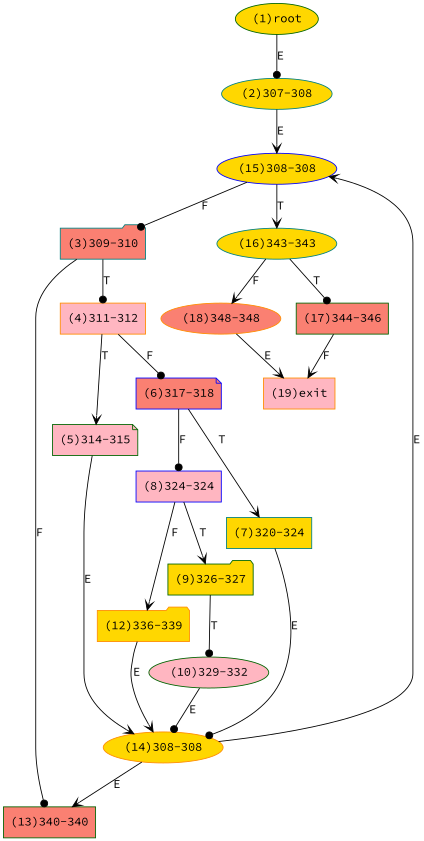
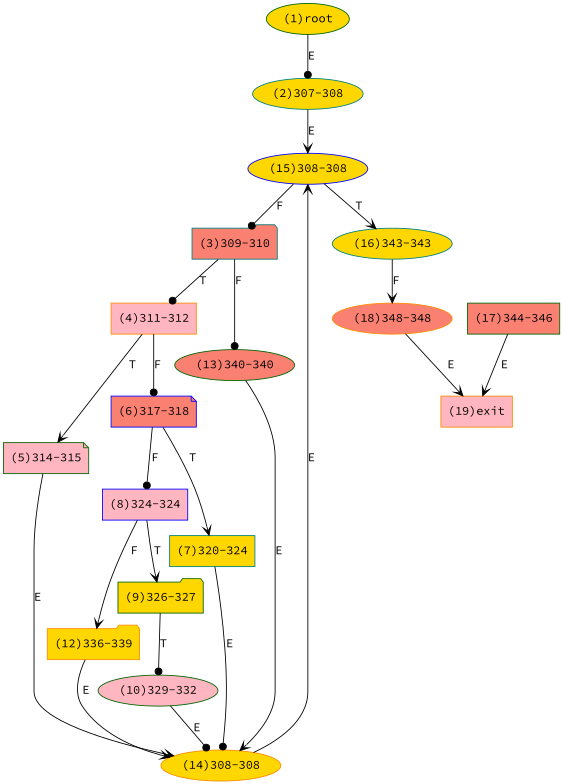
edge "(16)343-343" -> "(17)344-346": removed, label "T"
edge "(17)344-346" -> "(19)exit": label "F" -> "E"
edge "(14)308-308" -> "(13)340-340": reversed
node "(13)340-340": shape box -> ellipse
